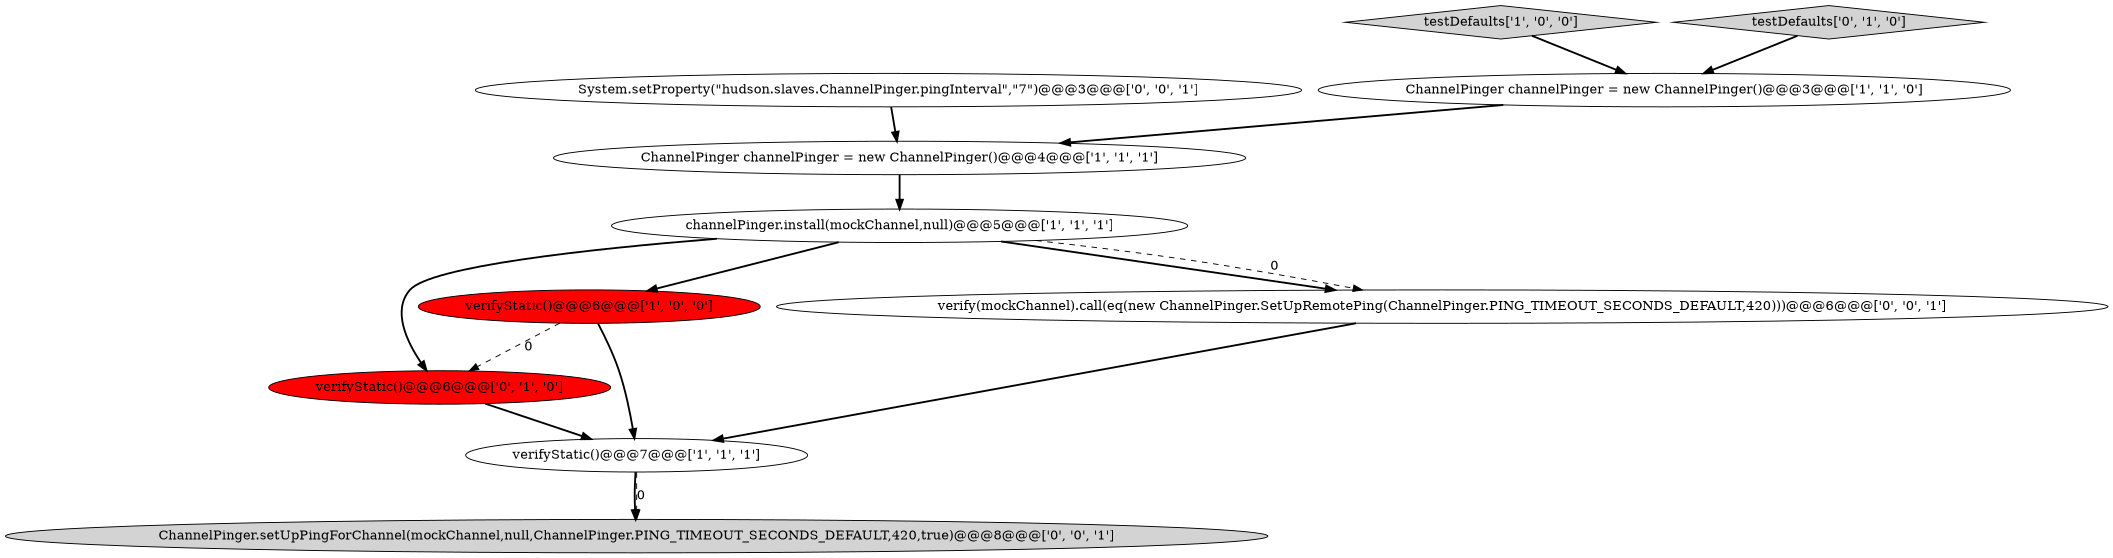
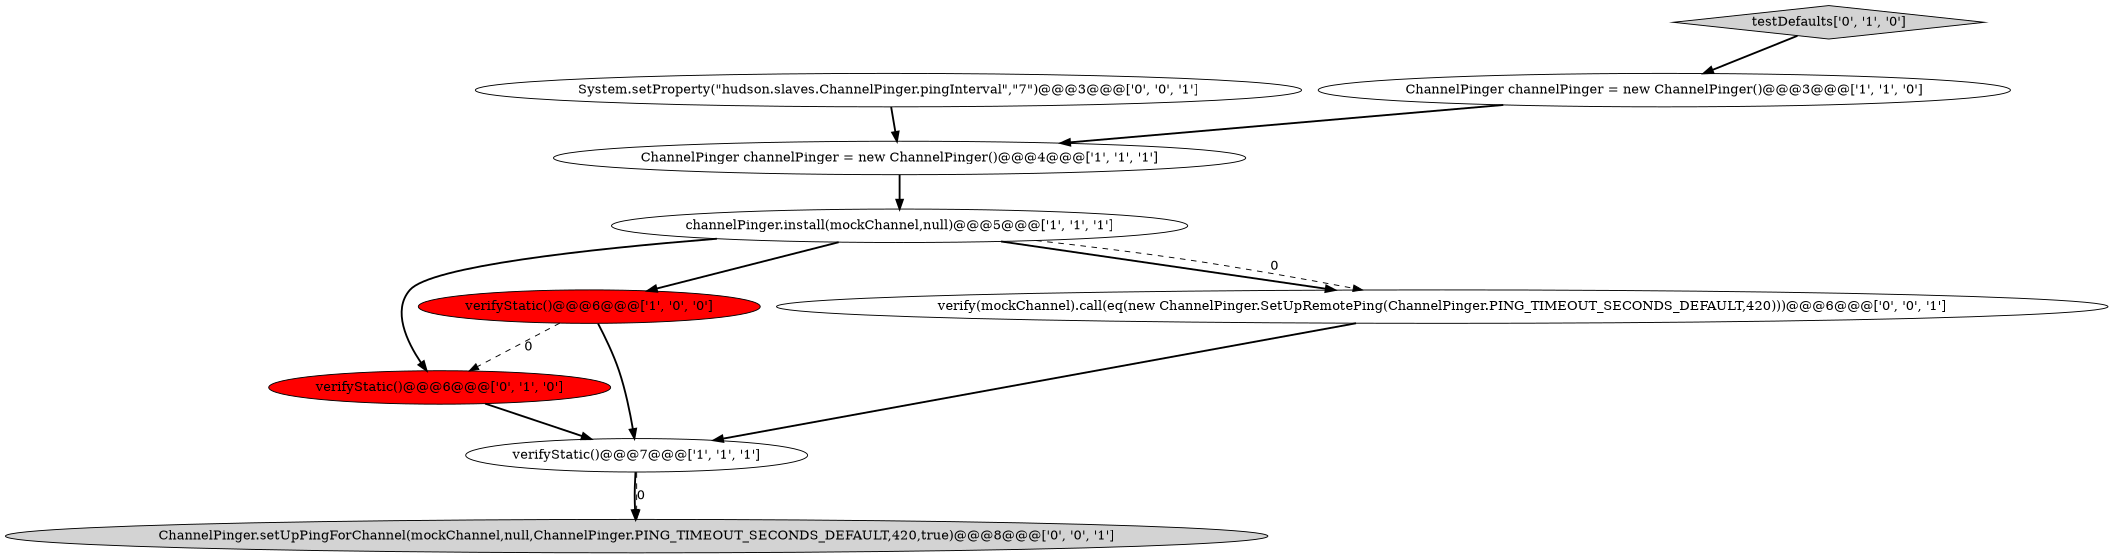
node "testDefaults['1', '0', '0']": removed
